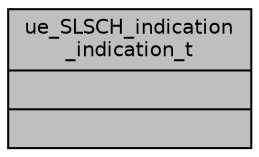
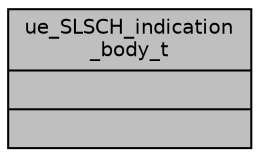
node "ue_SLSCH_indication": text "_indication_t" -> "_body_t"
